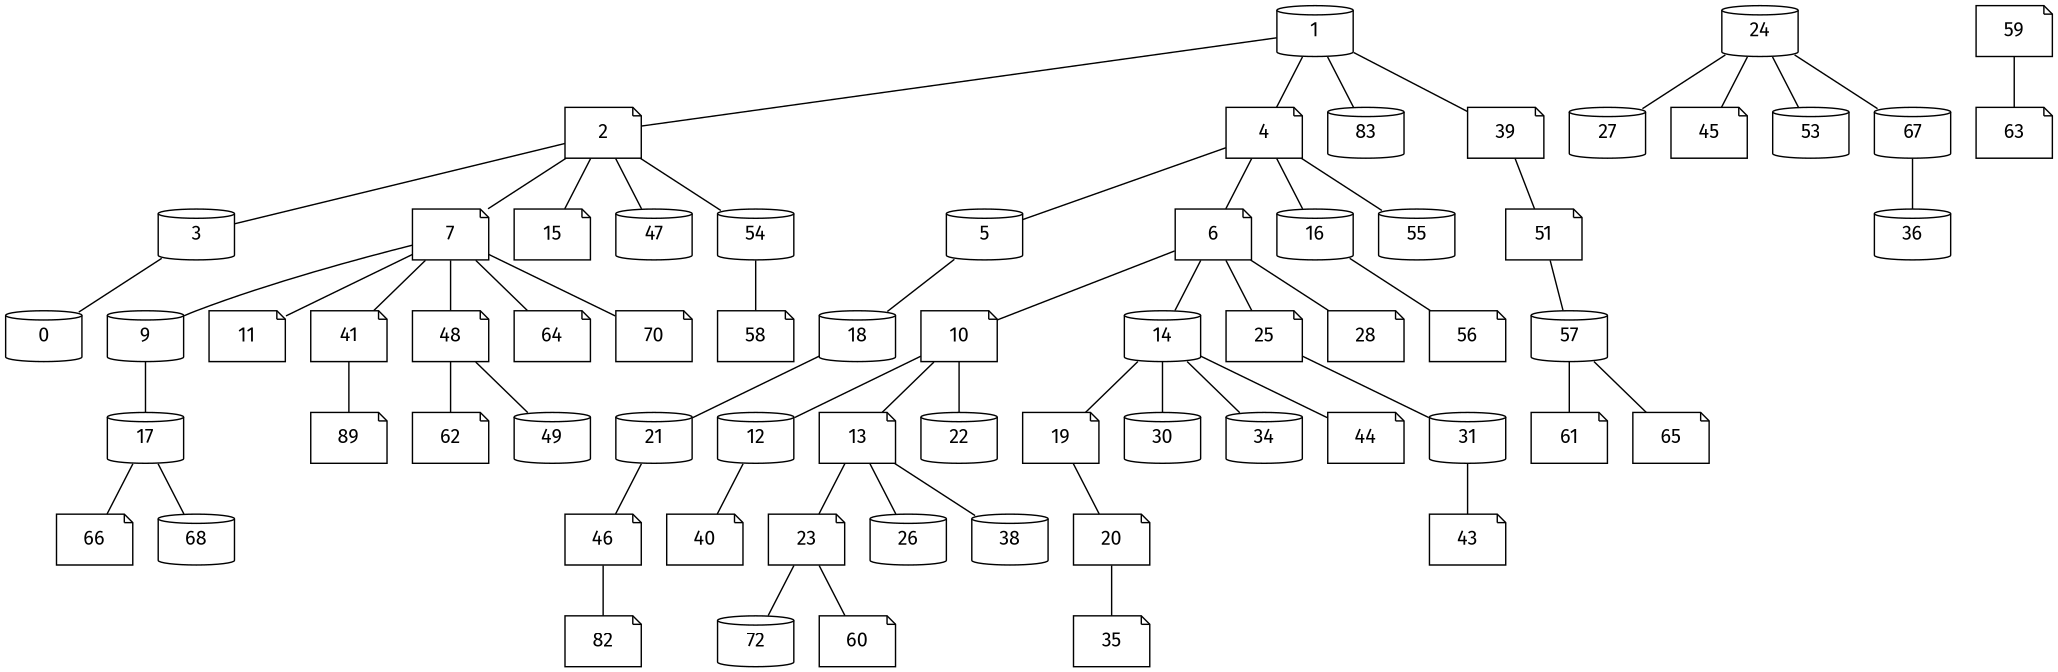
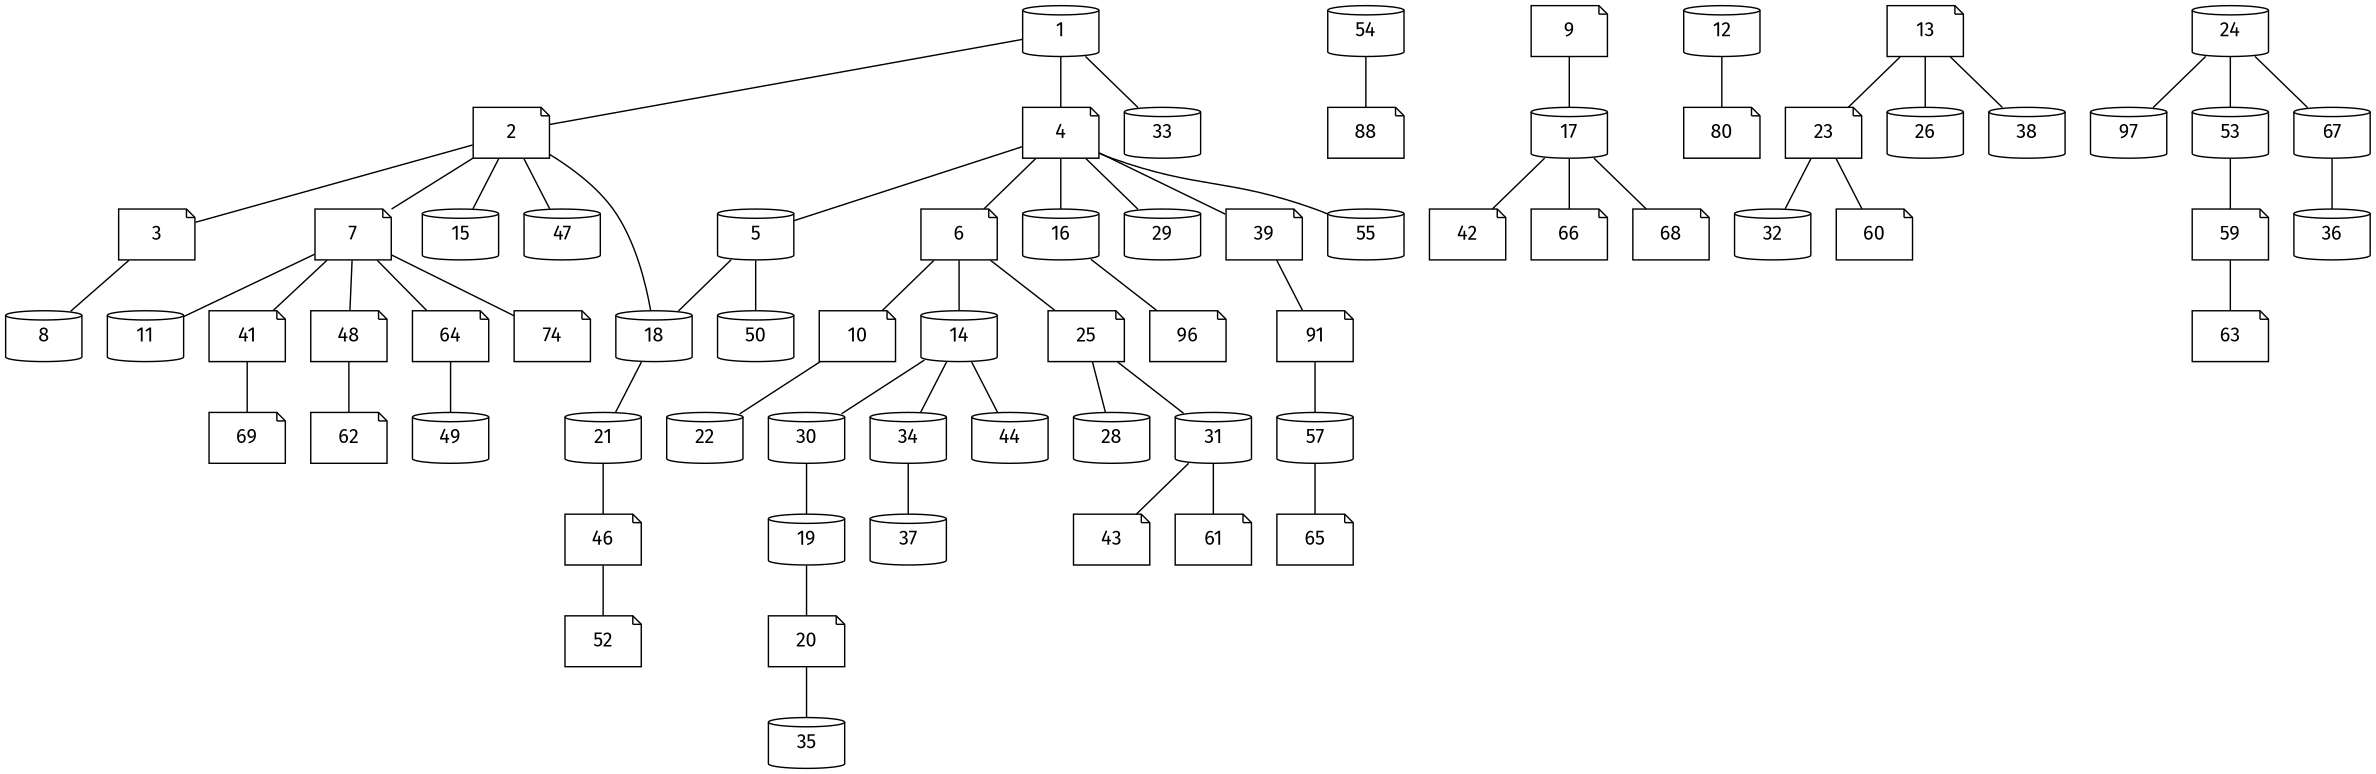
edge "1" -- "39": now "4" -- "39"
node "83": label "83" -> "33"
node "27": label "27" -> "97"
node "45": removed
edge "2" -- "54": now "2" -- "18"
edge "53" -- "59": added
node "3": shape cylinder -> note
node "15": shape note -> cylinder
node "29": added
node "42": added
node "51": label "51" -> "91"
edge "7" -- "9": removed
edge "6" -- "28": now "25" -- "28"
node "0": label "0" -> "8"
node "9": shape cylinder -> note
node "11": shape note -> cylinder
node "70": label "70" -> "74"
node "50": added
node "58": label "58" -> "88"
node "28": shape note -> cylinder
node "56": label "56" -> "96"
edge "48" -- "49": now "64" -- "49"
edge "10" -- "12": removed
edge "10" -- "13": removed
edge "14" -- "19": now "30" -- "19"
edge "57" -- "61": now "31" -- "61"
node "89": label "89" -> "69"
node "19": shape note -> cylinder
node "44": shape note -> cylinder
node "68": shape cylinder -> note
node "40": label "40" -> "80"
node "37": added
node "82": label "82" -> "52"
node "72": label "72" -> "32"
node "35": shape note -> cylinder
